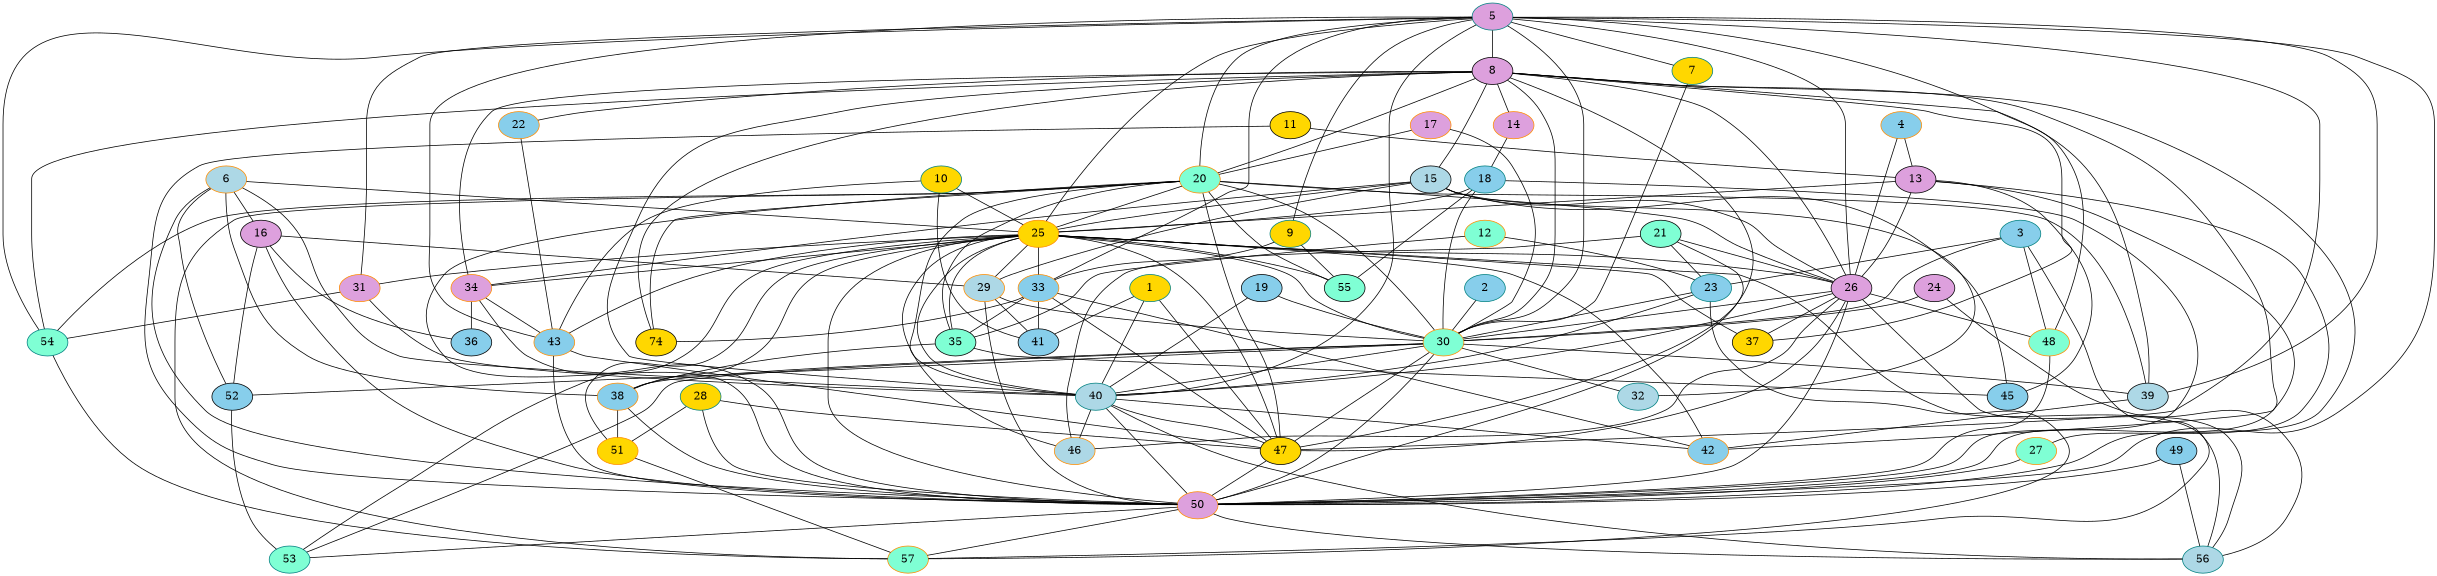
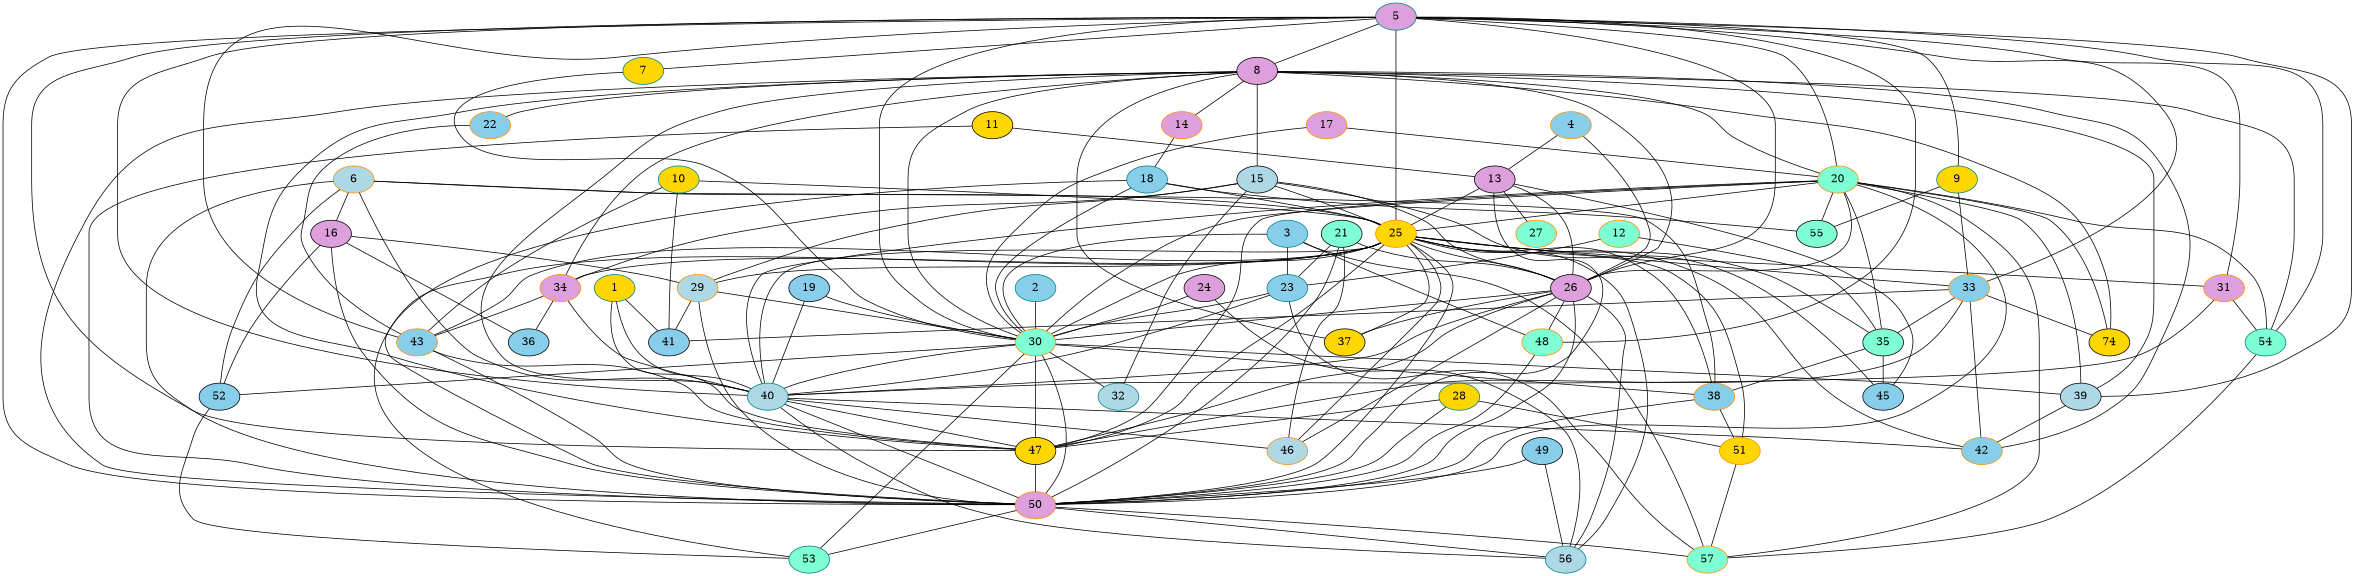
edge "25" -- "55": removed
edge "34" -- "50": now "34" -- "40"
edge "27" -- "50": removed
